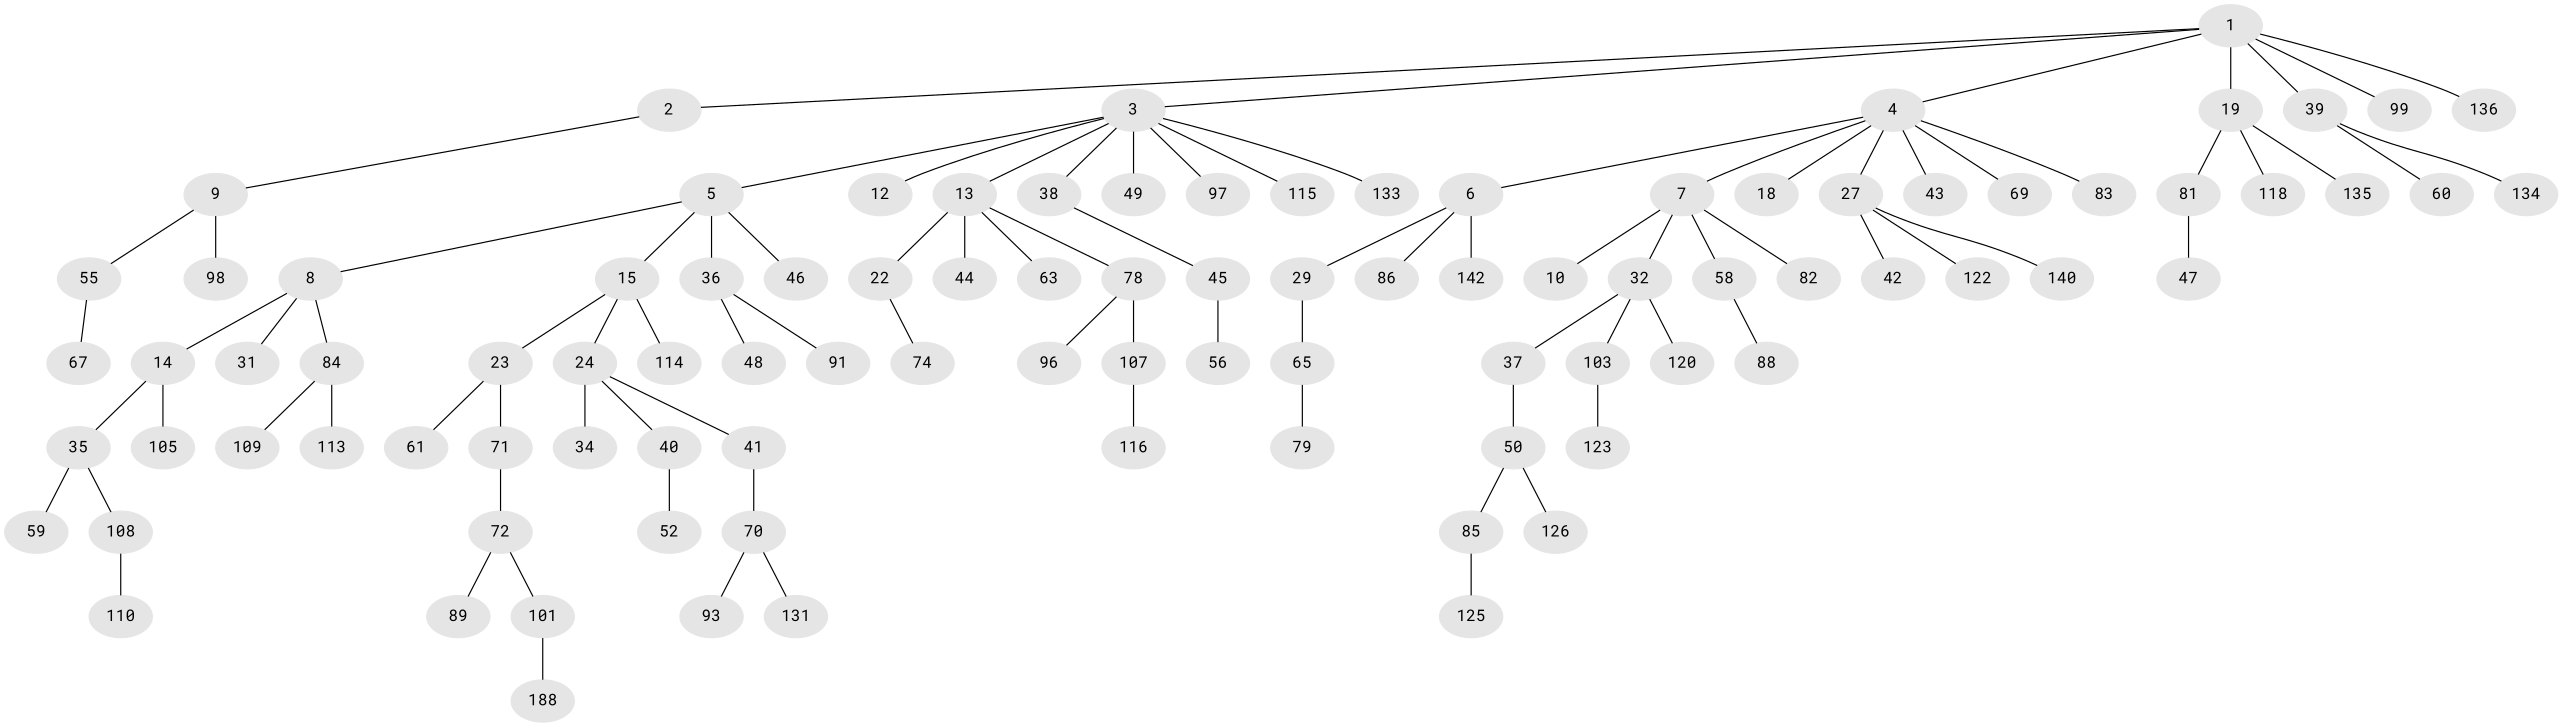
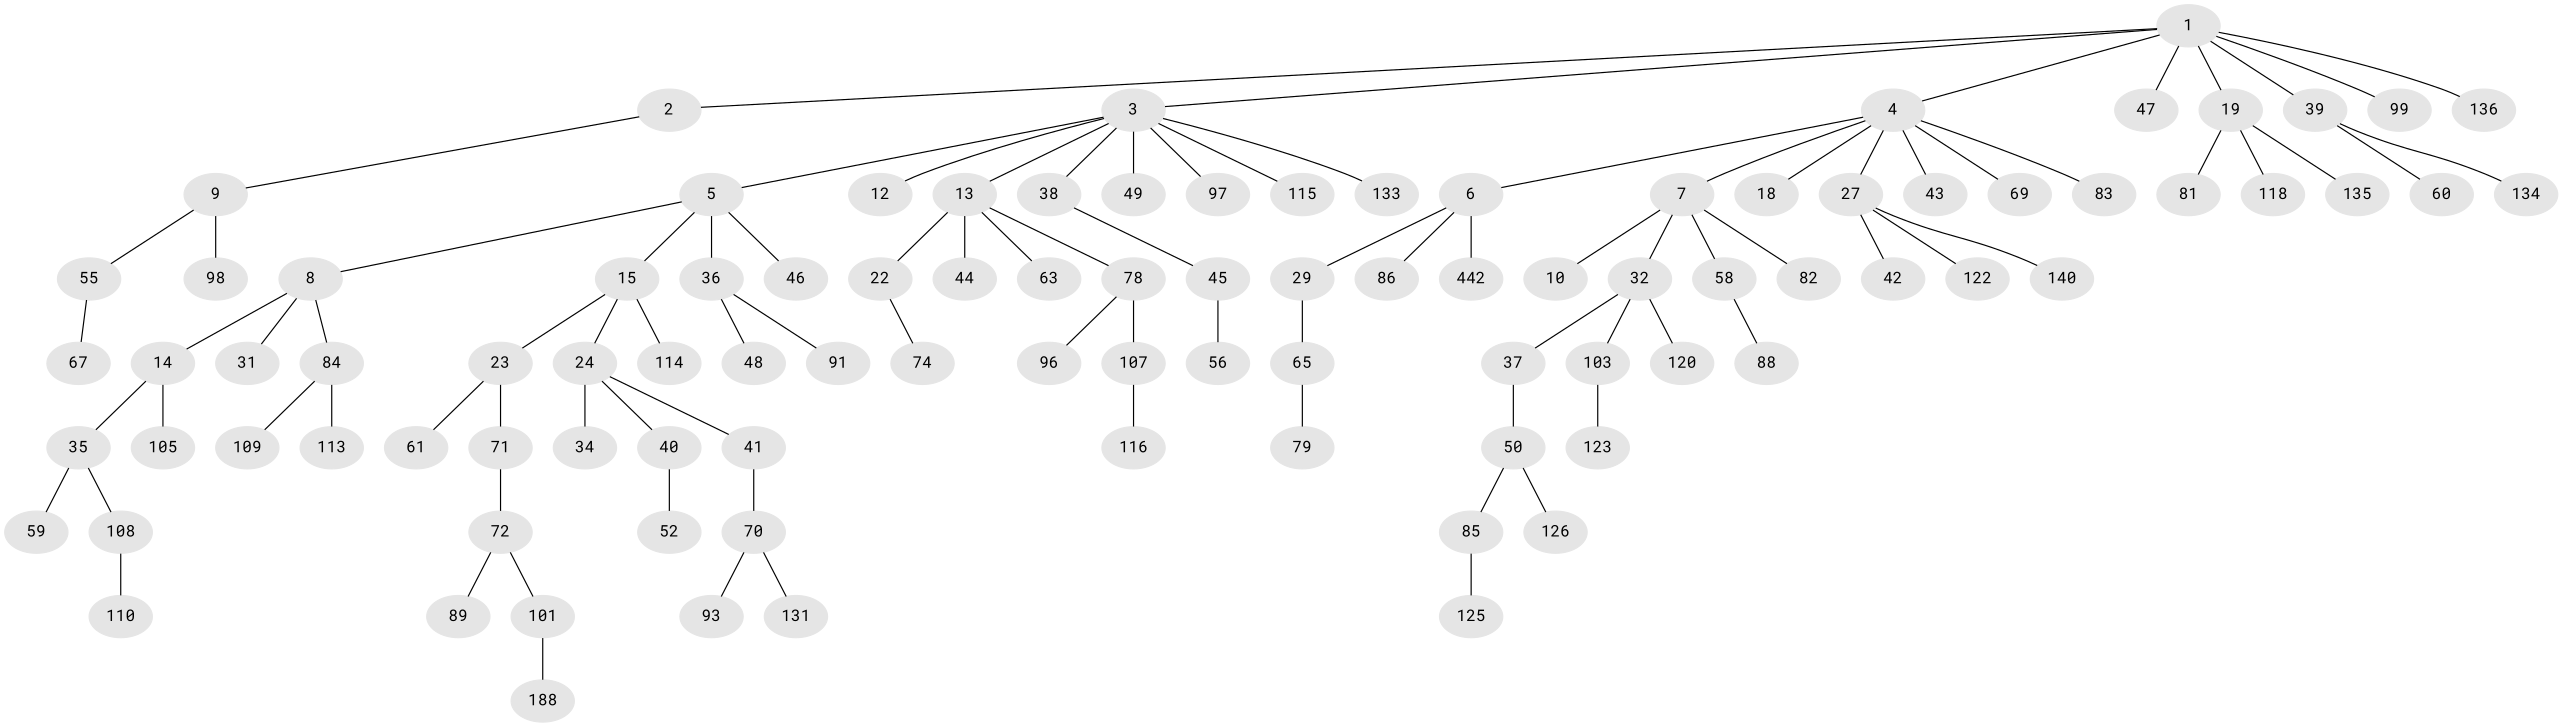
edge "81" -- "47": now "1" -- "47"
node "142": label "142" -> "442"
